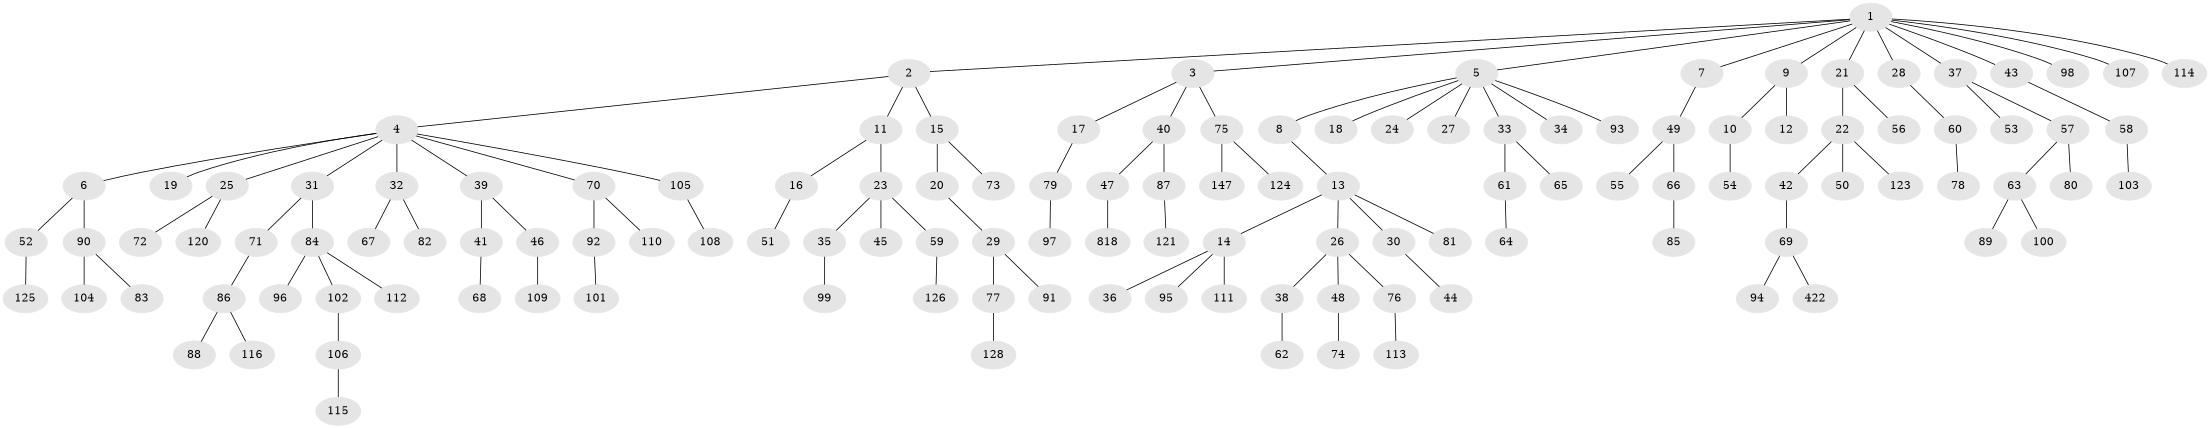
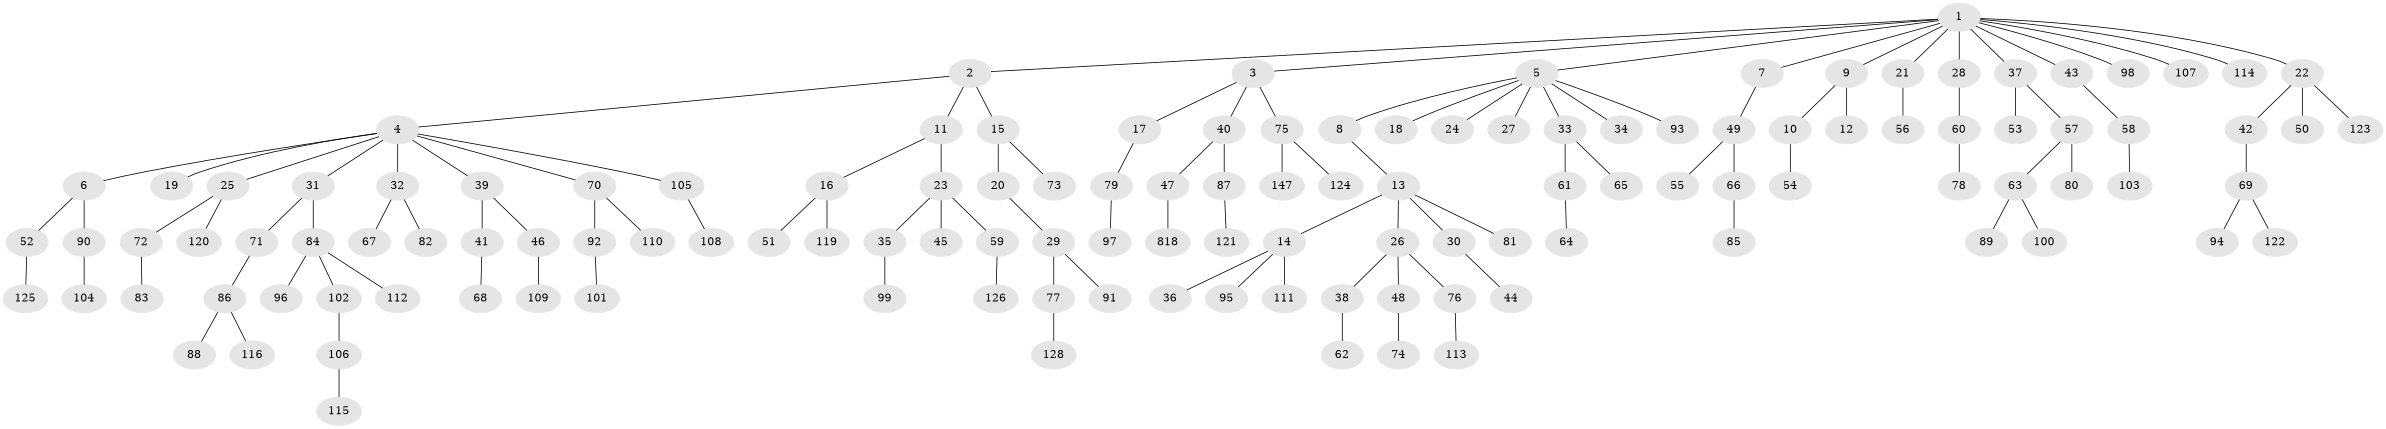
edge "21" -- "22": now "1" -- "22"
node "119": added
edge "90" -- "83": now "72" -- "83"
node "422": label "422" -> "122"
